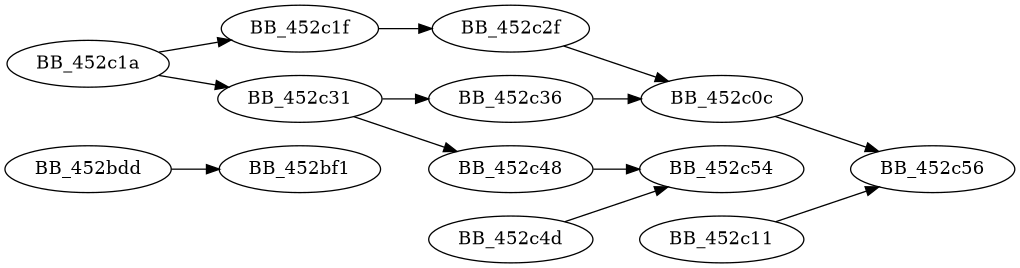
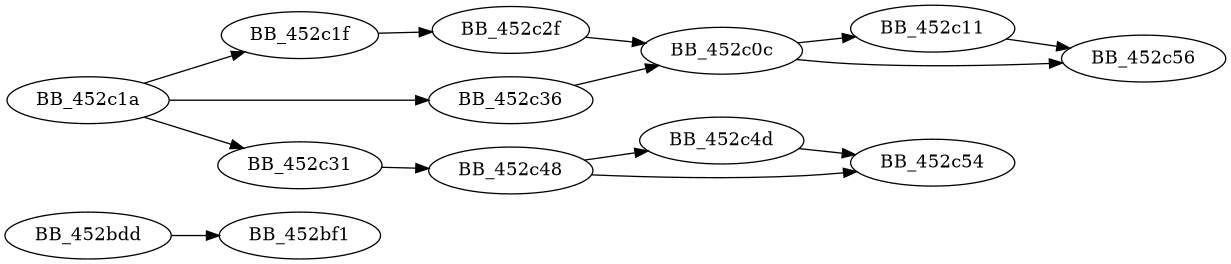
edge "BB_452c0c" -> "BB_452c11": added
edge "BB_452c31" -> "BB_452c36": now "BB_452c1a" -> "BB_452c36"
edge "BB_452c48" -> "BB_452c4d": added
